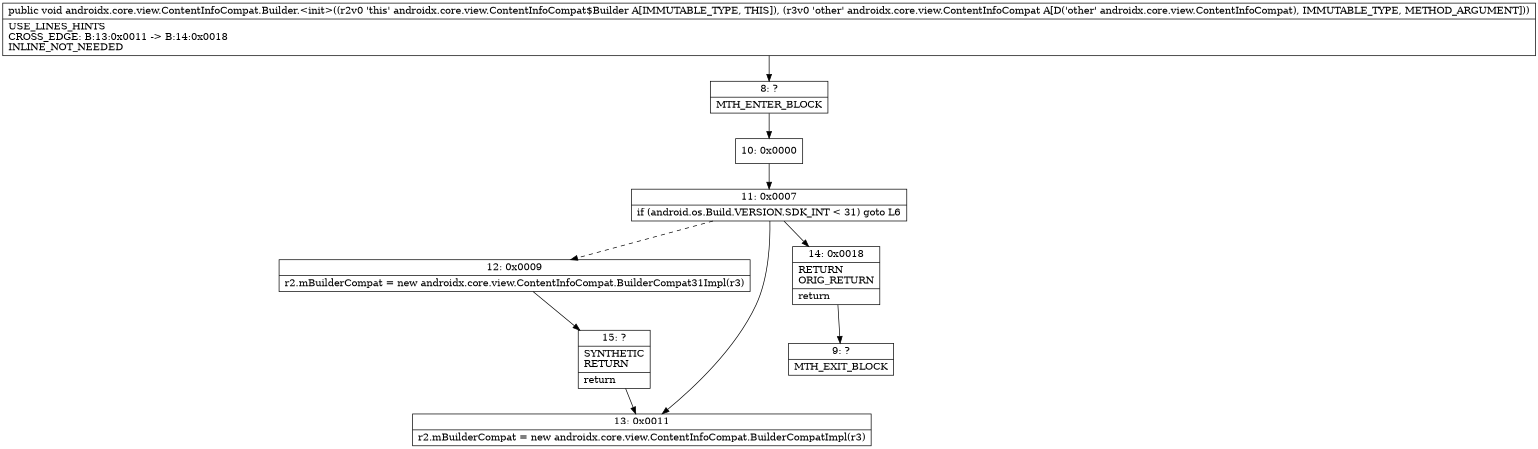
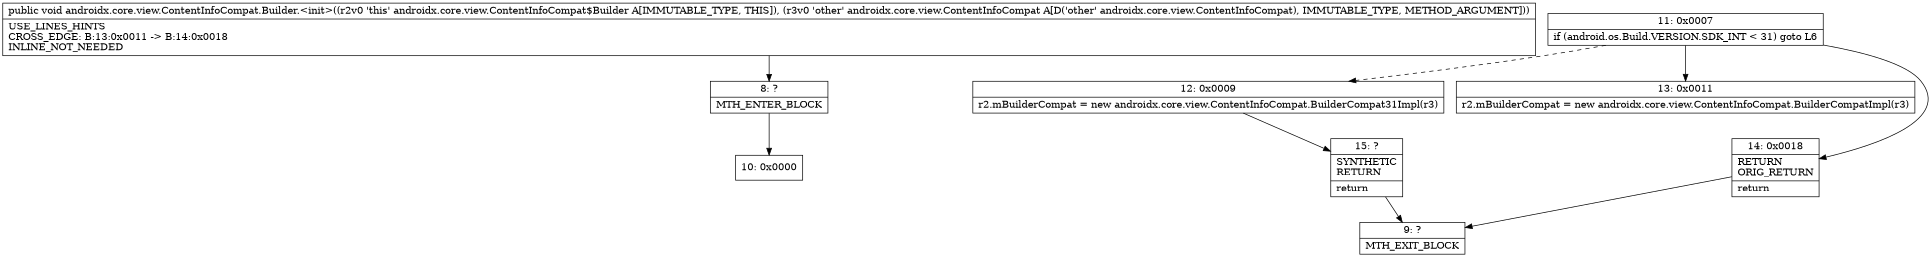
edge "10: 0x0000" -> "11: 0x0007": removed
edge "15: ?" -> "13: 0x0011": now "15: ?" -> "9: ?"
